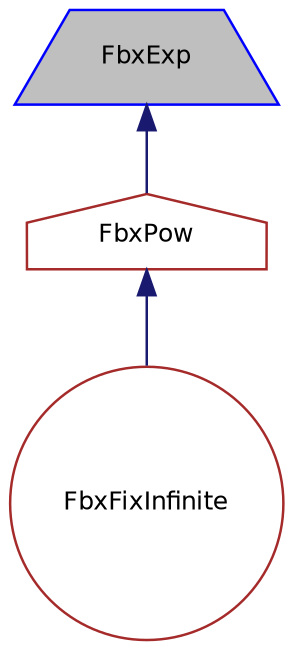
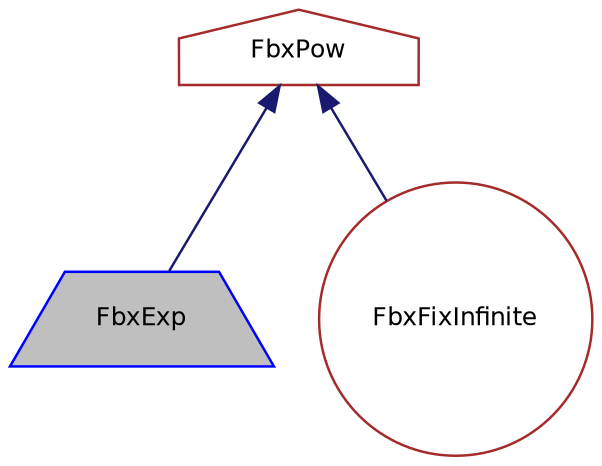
edge "FbxPow" -> "FbxExp": reversed
